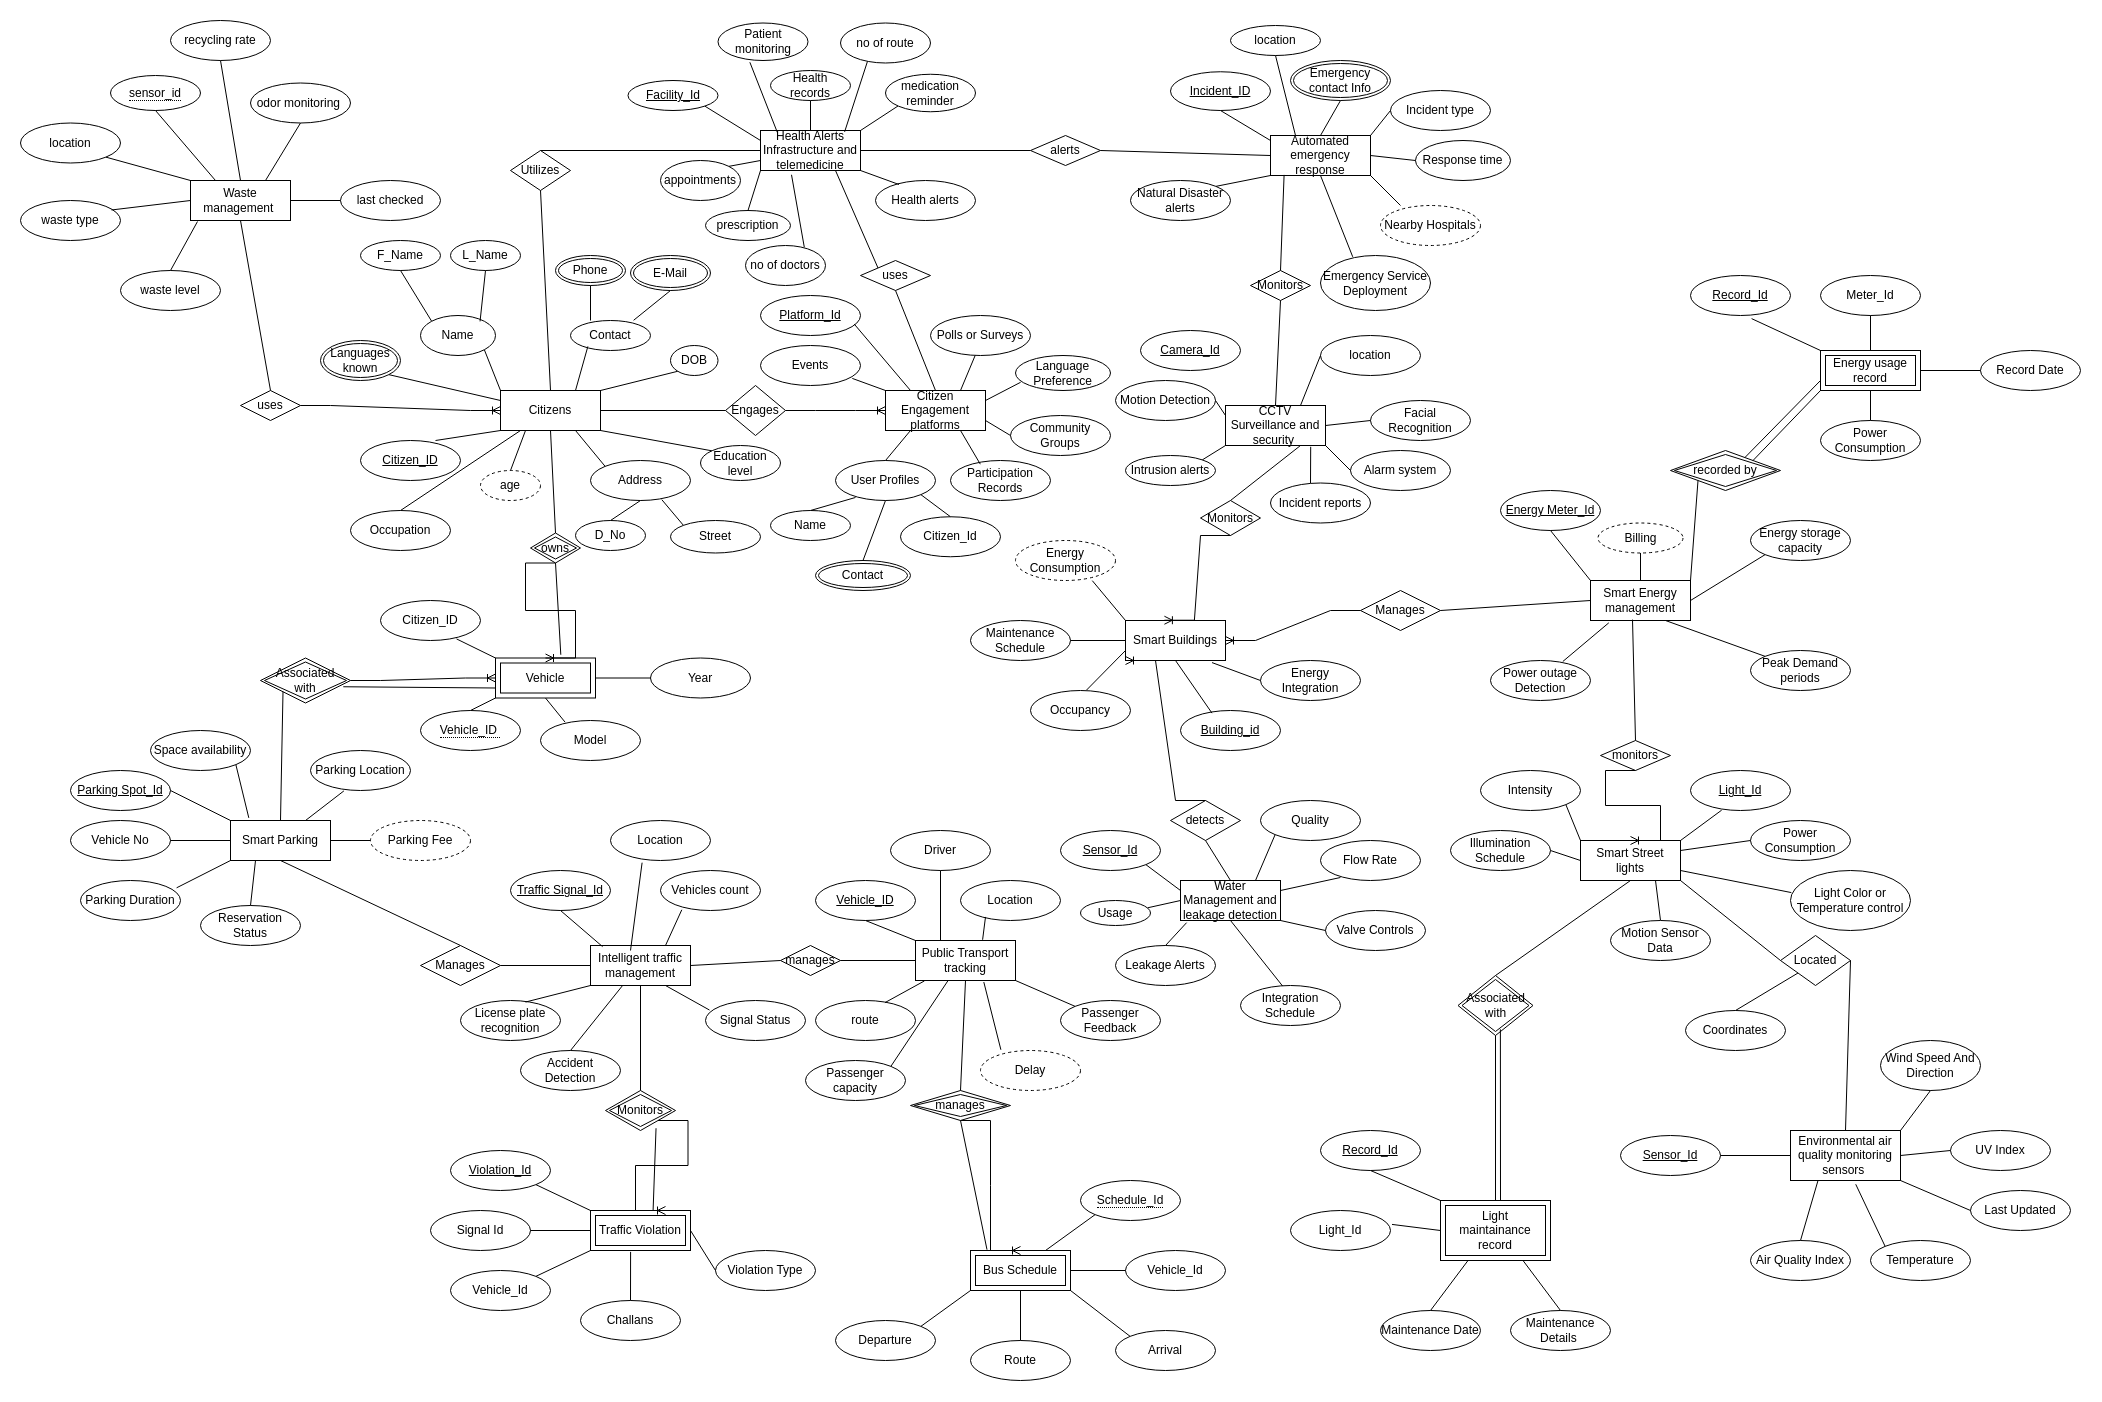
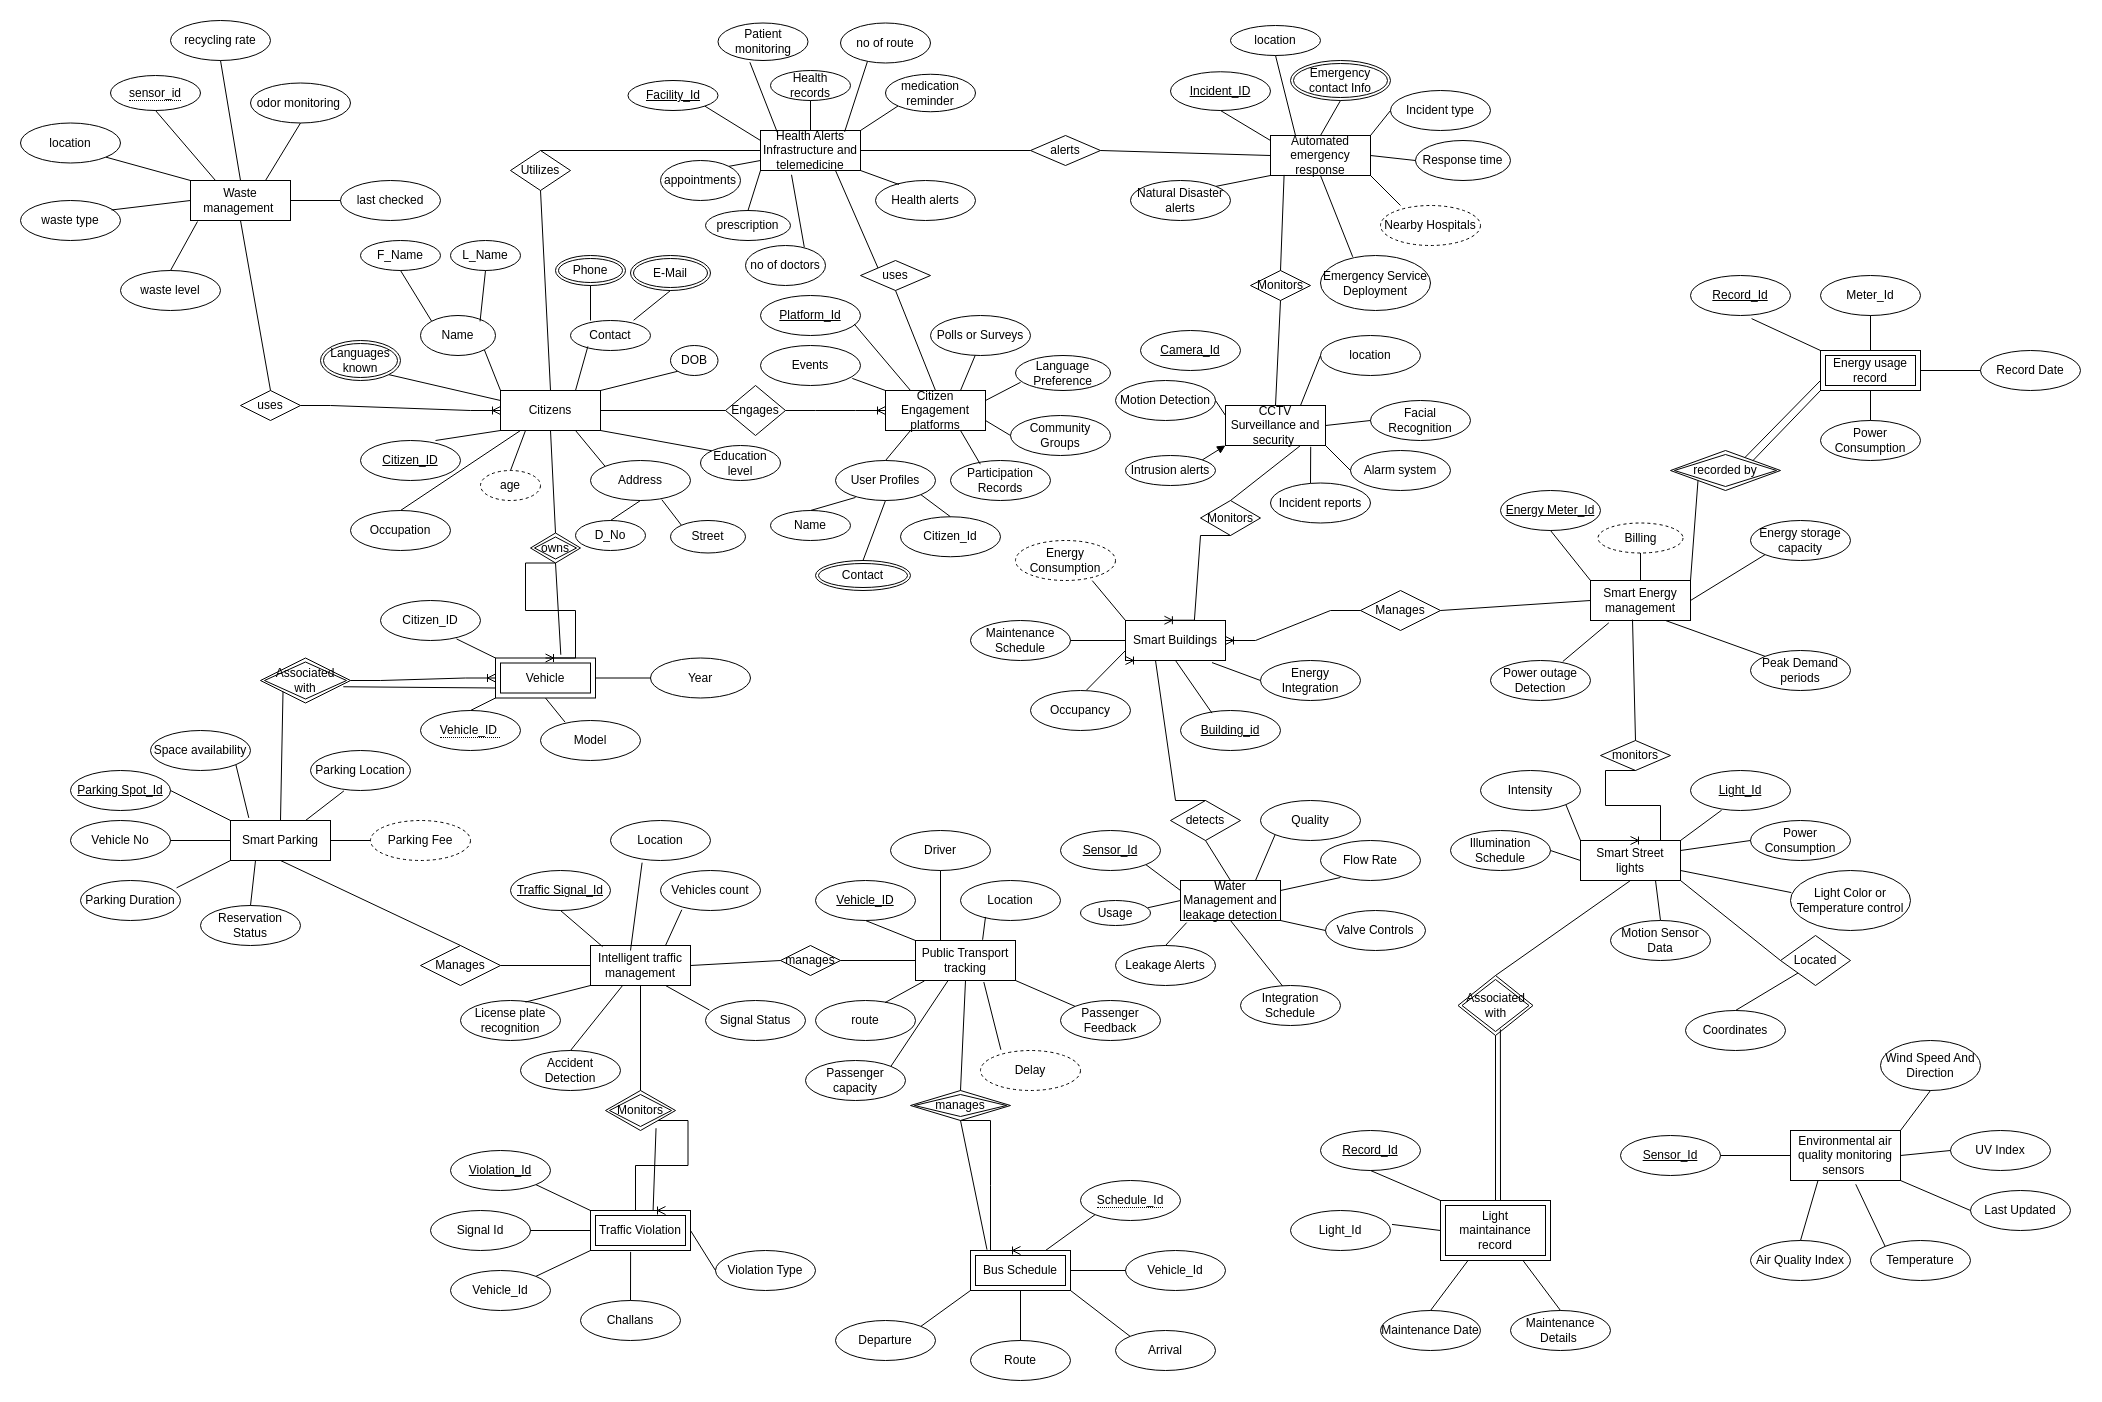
edge "CCTV Surveillance and security" -- "Intrusion alerts": arrowhead none -> block
node "Street": size 90x33 -> 75x33
edge "Located" -- "Environmental air quality monitoring sensors": removed
